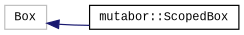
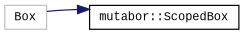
edge "mutabor::ScopedBox" -> "Box": reversed
